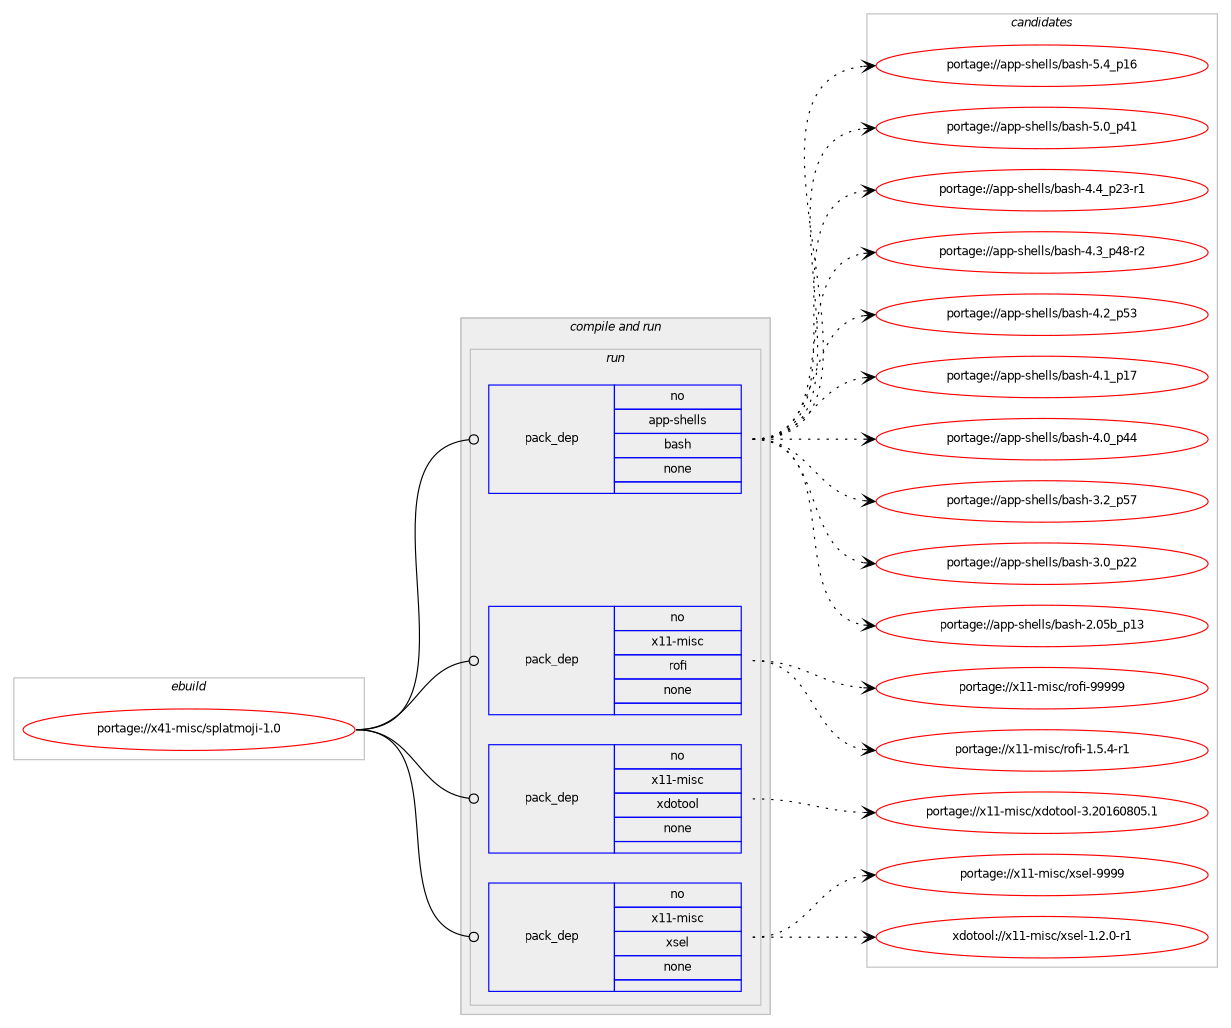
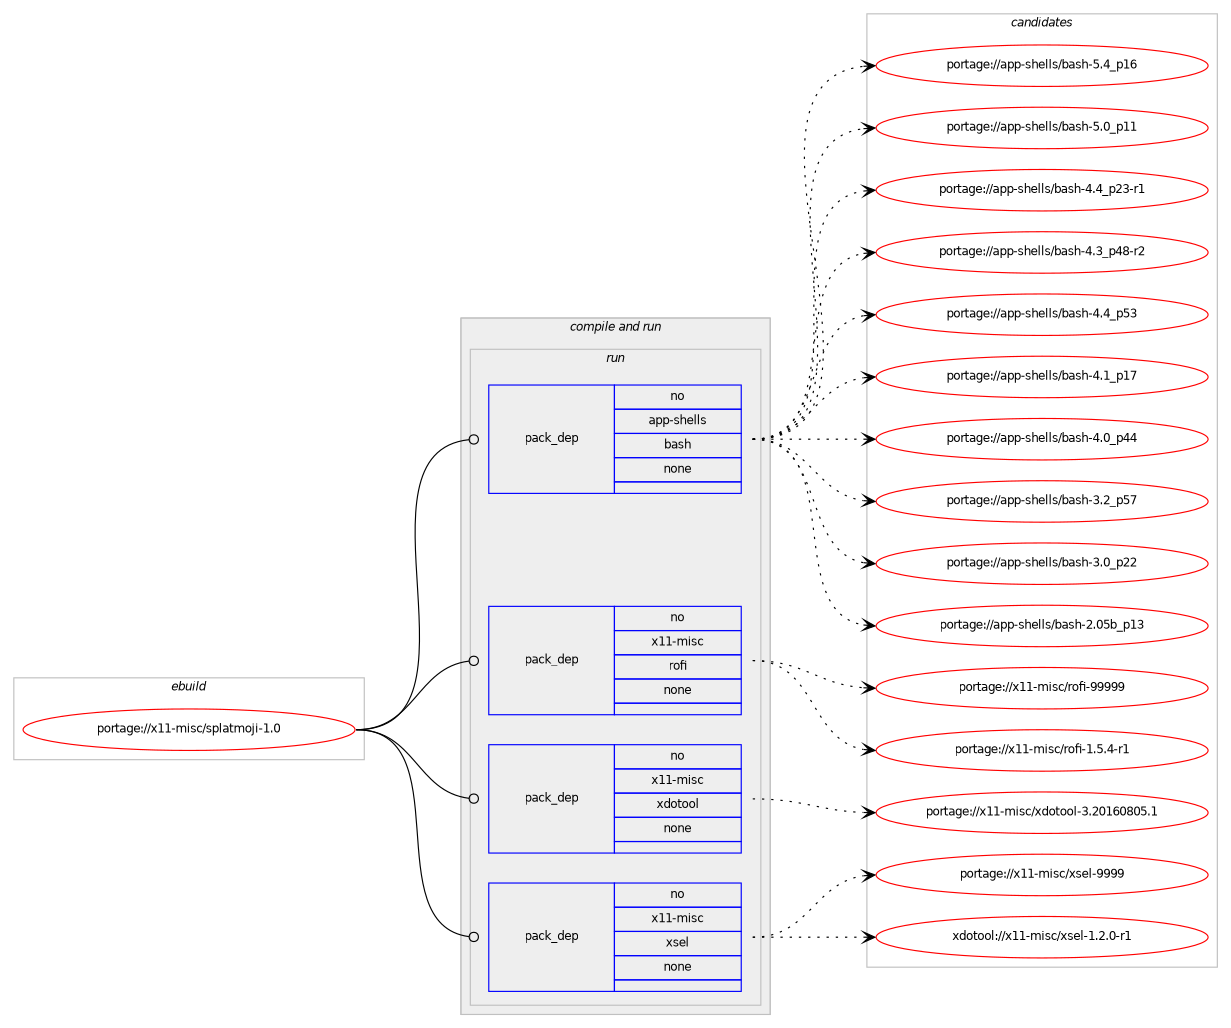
node "portage://app-shells/bash-5.0_p41": label "portage://app-shells/bash-5.0_p41" -> "portage://app-shells/bash-5.0_p11"
node "portage://app-shells/bash-4.2_p53": label "portage://app-shells/bash-4.2_p53" -> "portage://app-shells/bash-4.4_p53"
node "portage://x41-misc/splatmoji-1.0": label "portage://x41-misc/splatmoji-1.0" -> "portage://x11-misc/splatmoji-1.0"
